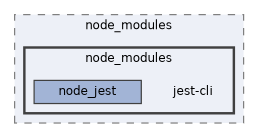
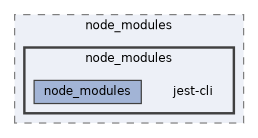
node "node_jest": label "node_jest" -> "node_modules"
